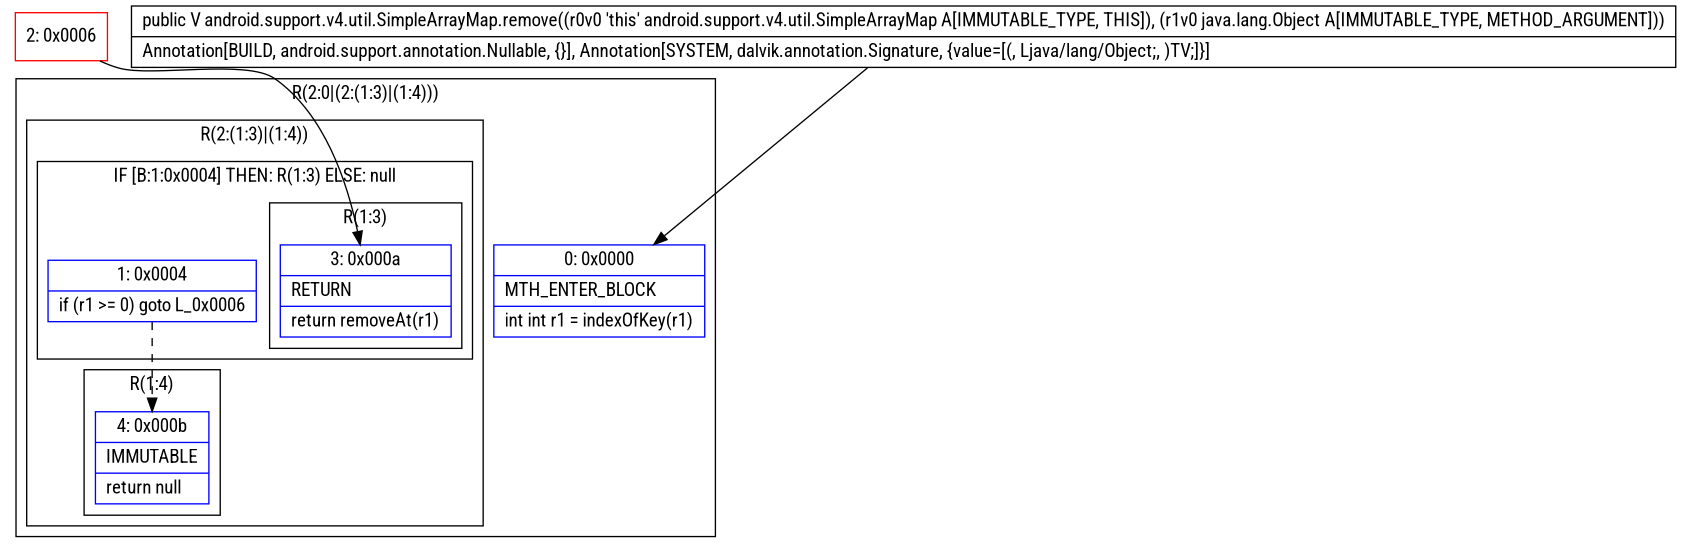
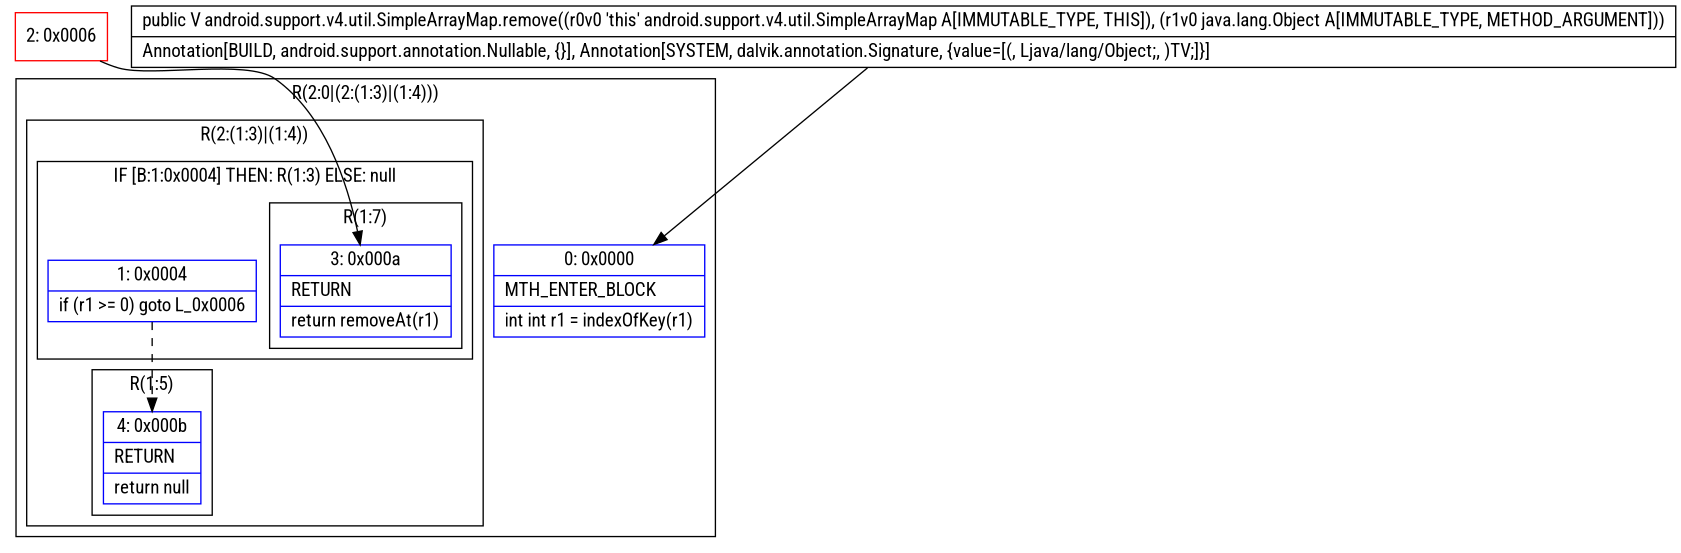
cluster "R(1:3)": label "R(1:3)" -> "R(1:7)"
cluster "R(1:4)": label "R(1:4)" -> "R(1:5)"
node "4: 0x000b": text "IMMUTABLE" -> "RETURN"
